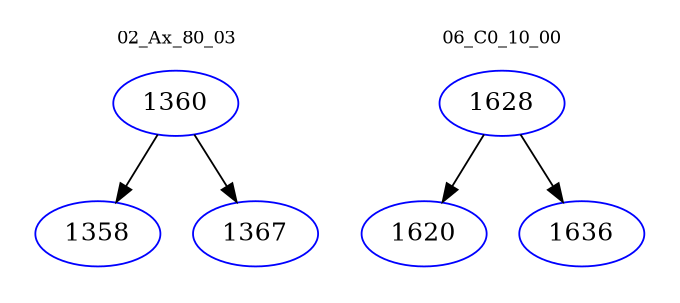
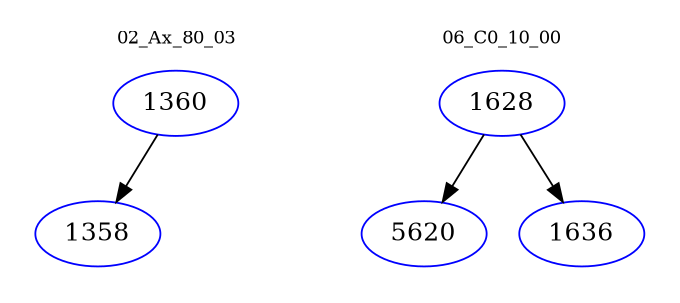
node "1367": removed
node "1620": label "1620" -> "5620"
